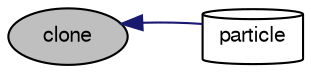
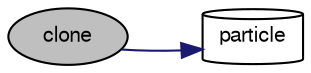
edge "particle" -> "clone": reversed
